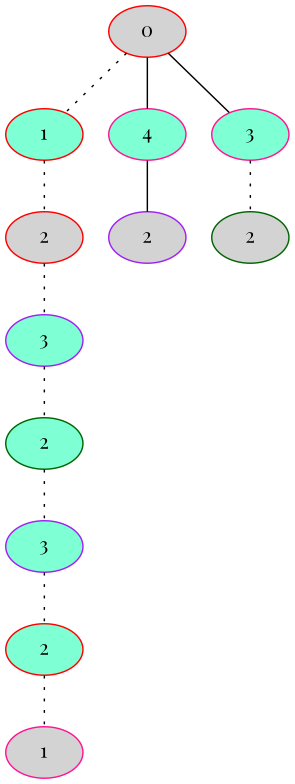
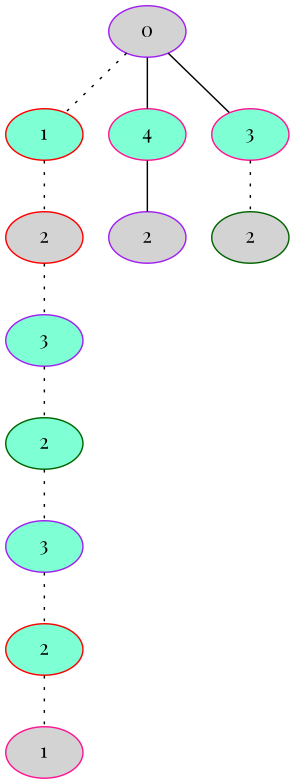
node "0": color red -> purple
